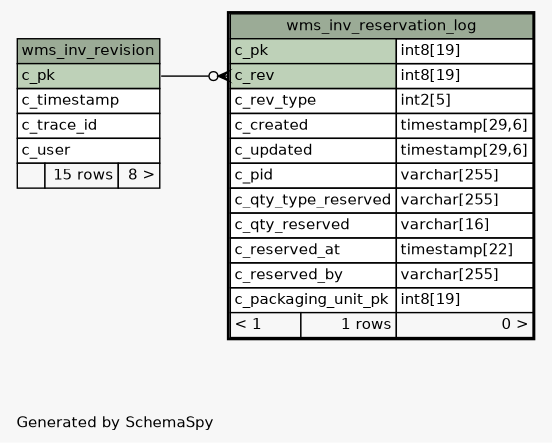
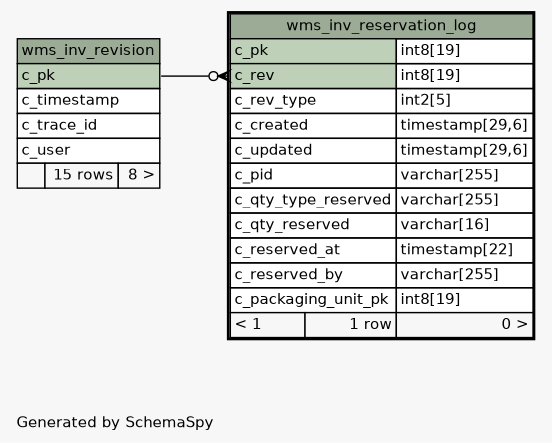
node "wms_inv_reservation_log": text "1 rows" -> "1 row"
